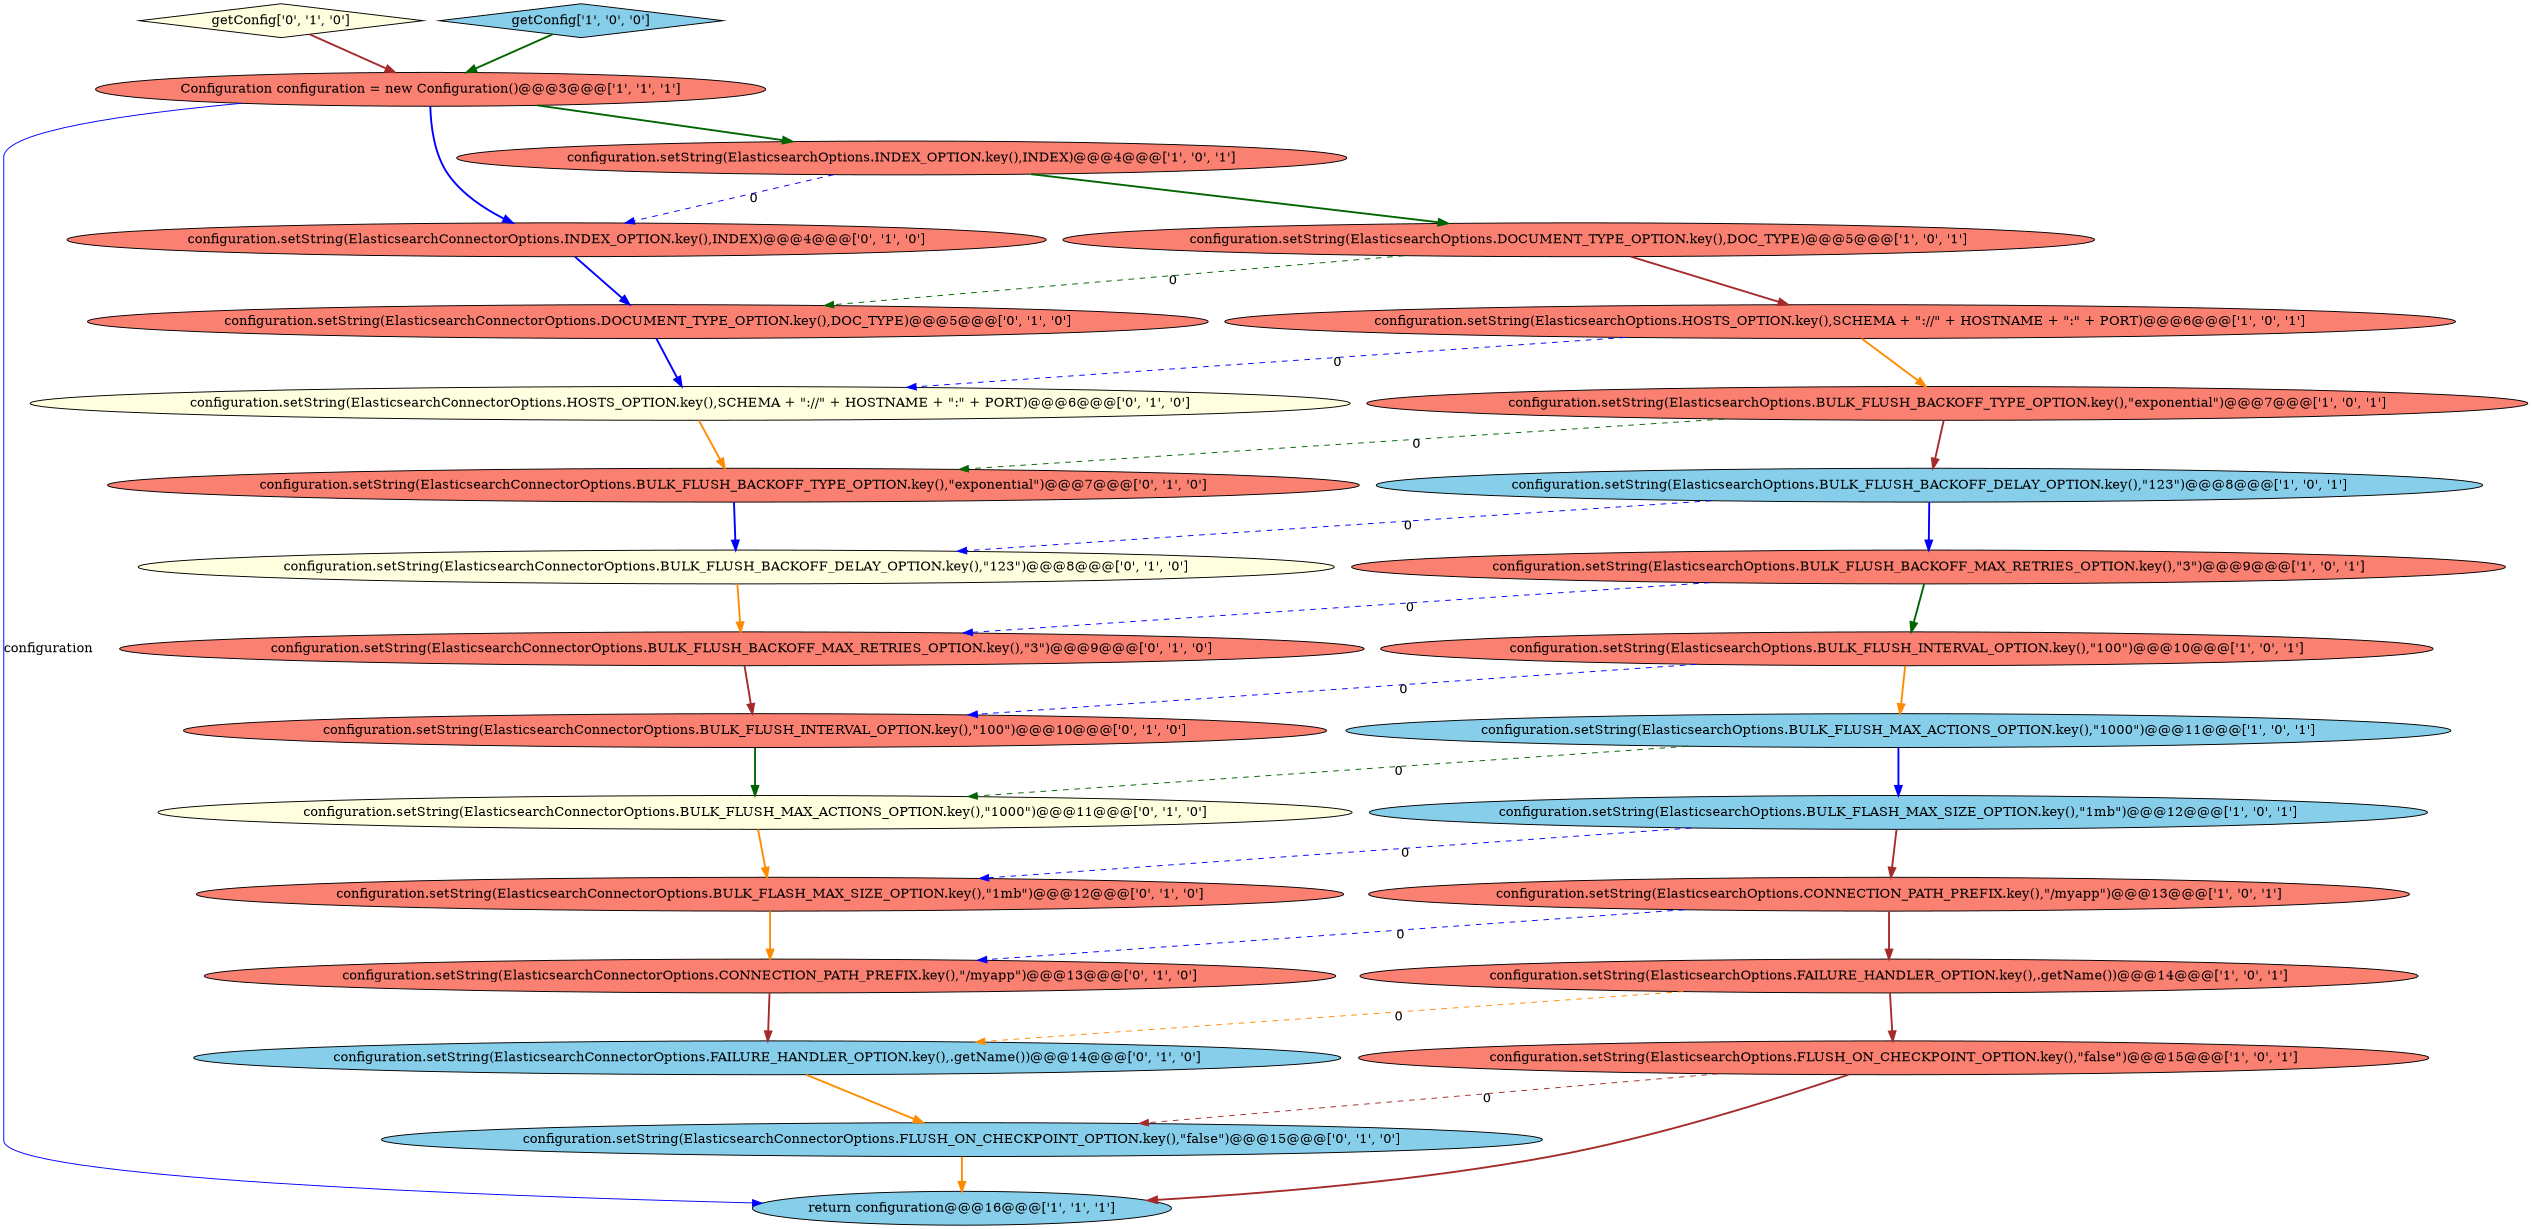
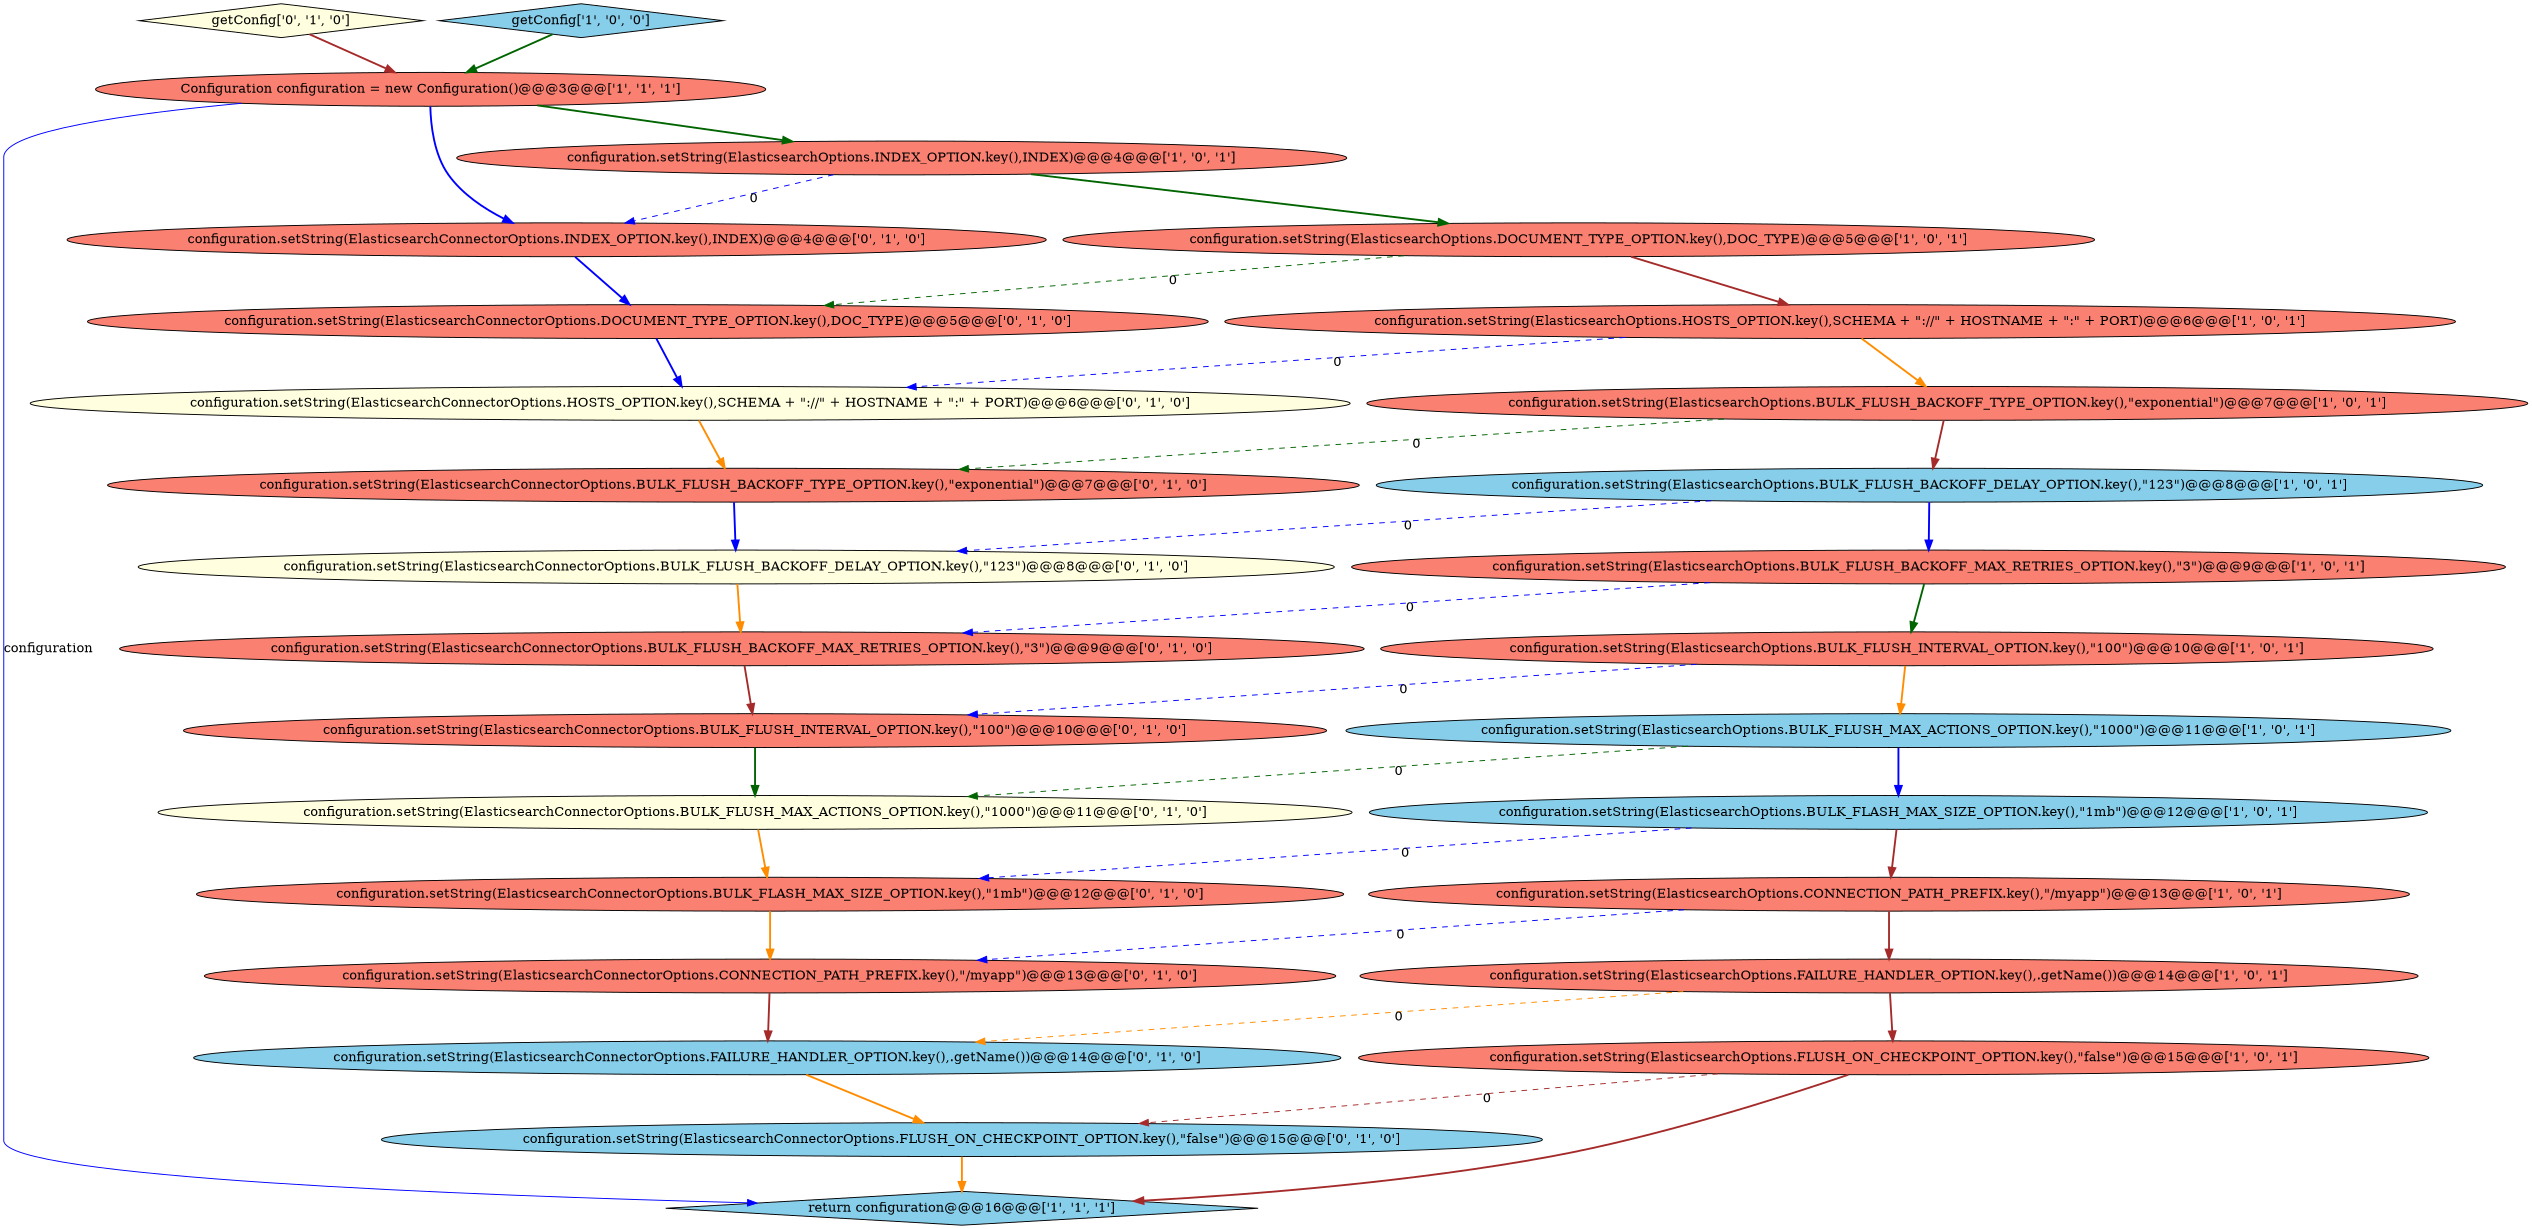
node "return configuration@@@16@@@['1', '1', '1']": shape ellipse -> diamond
